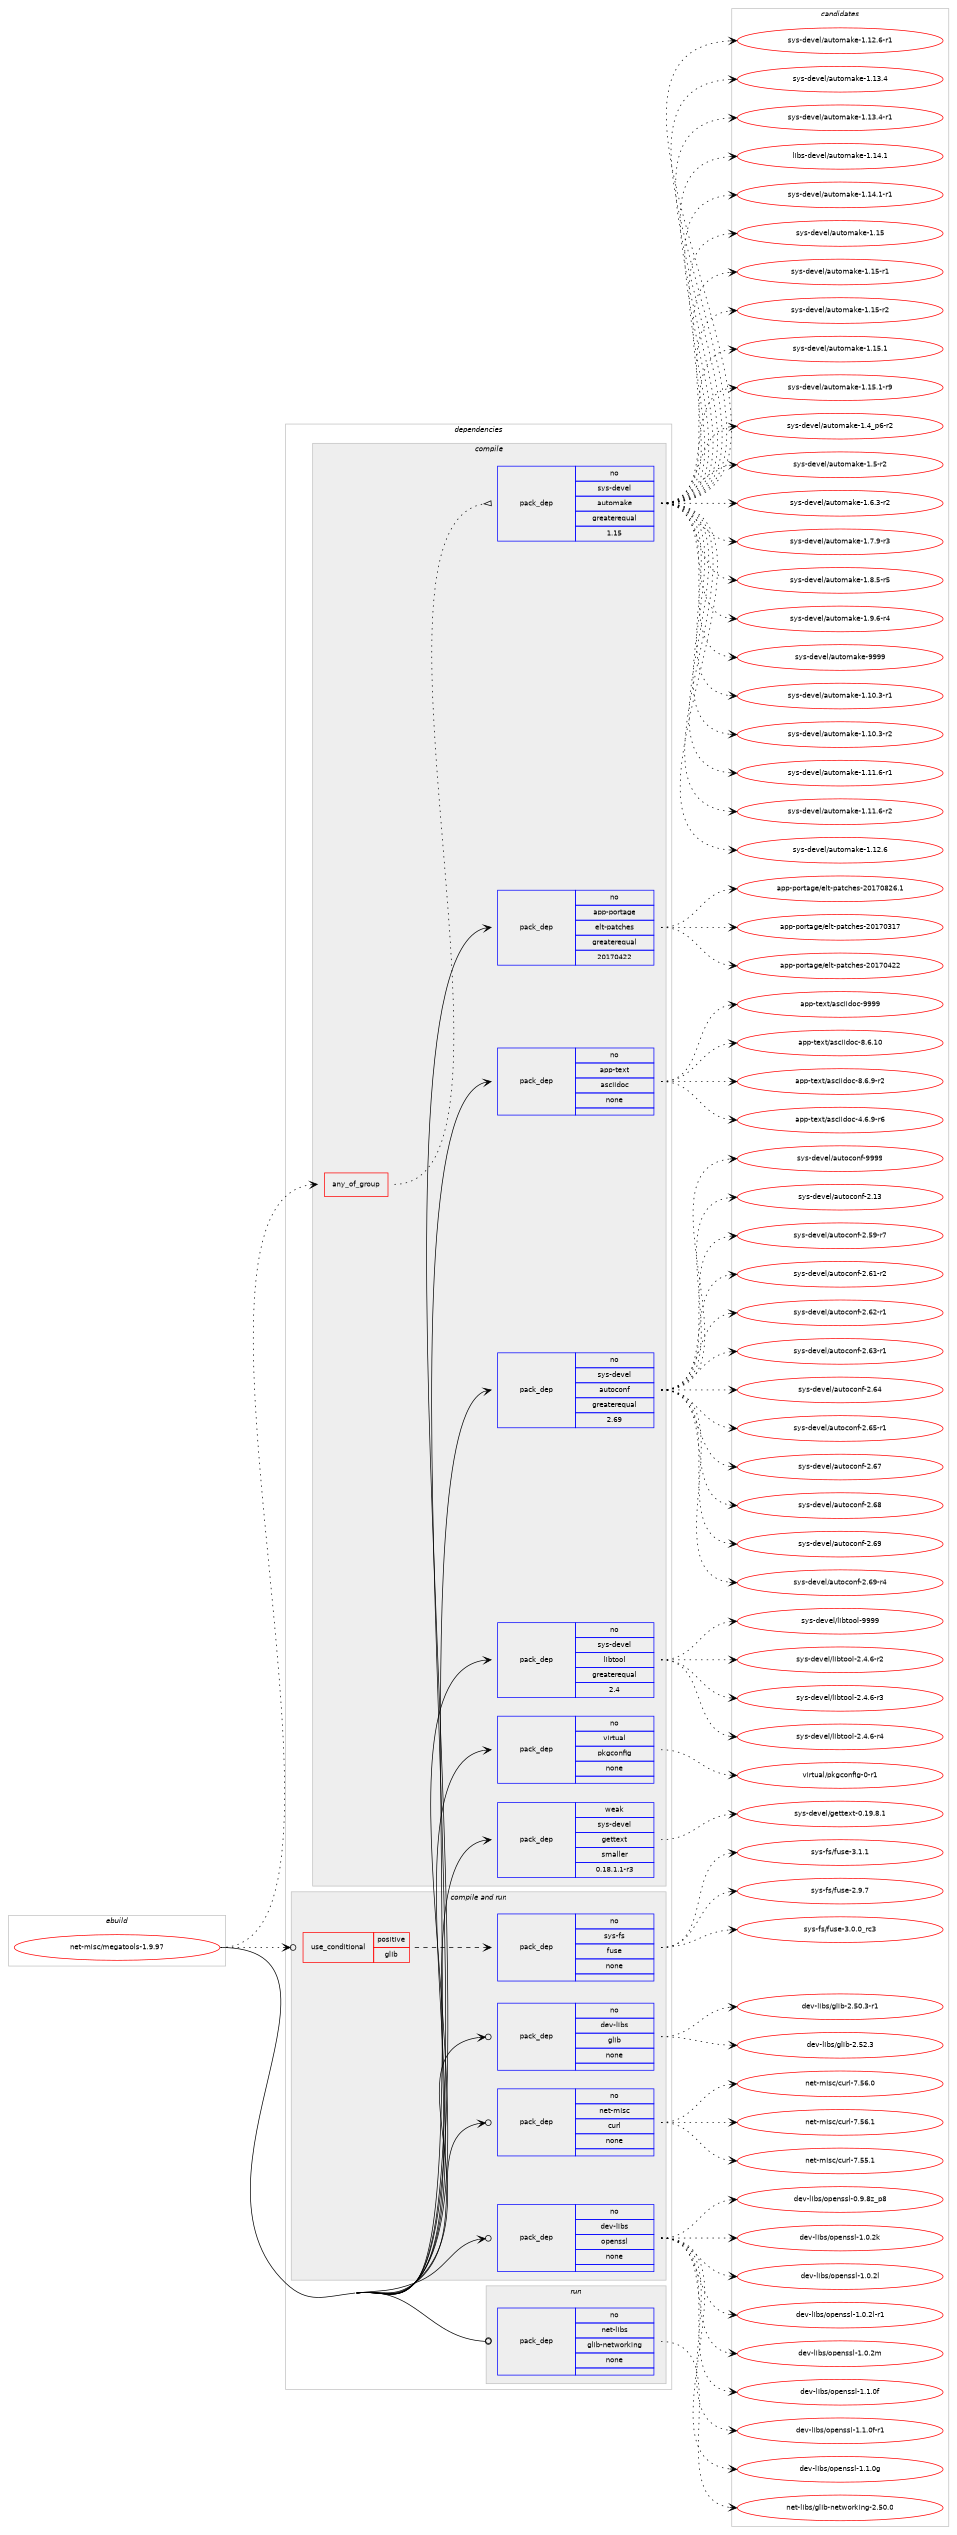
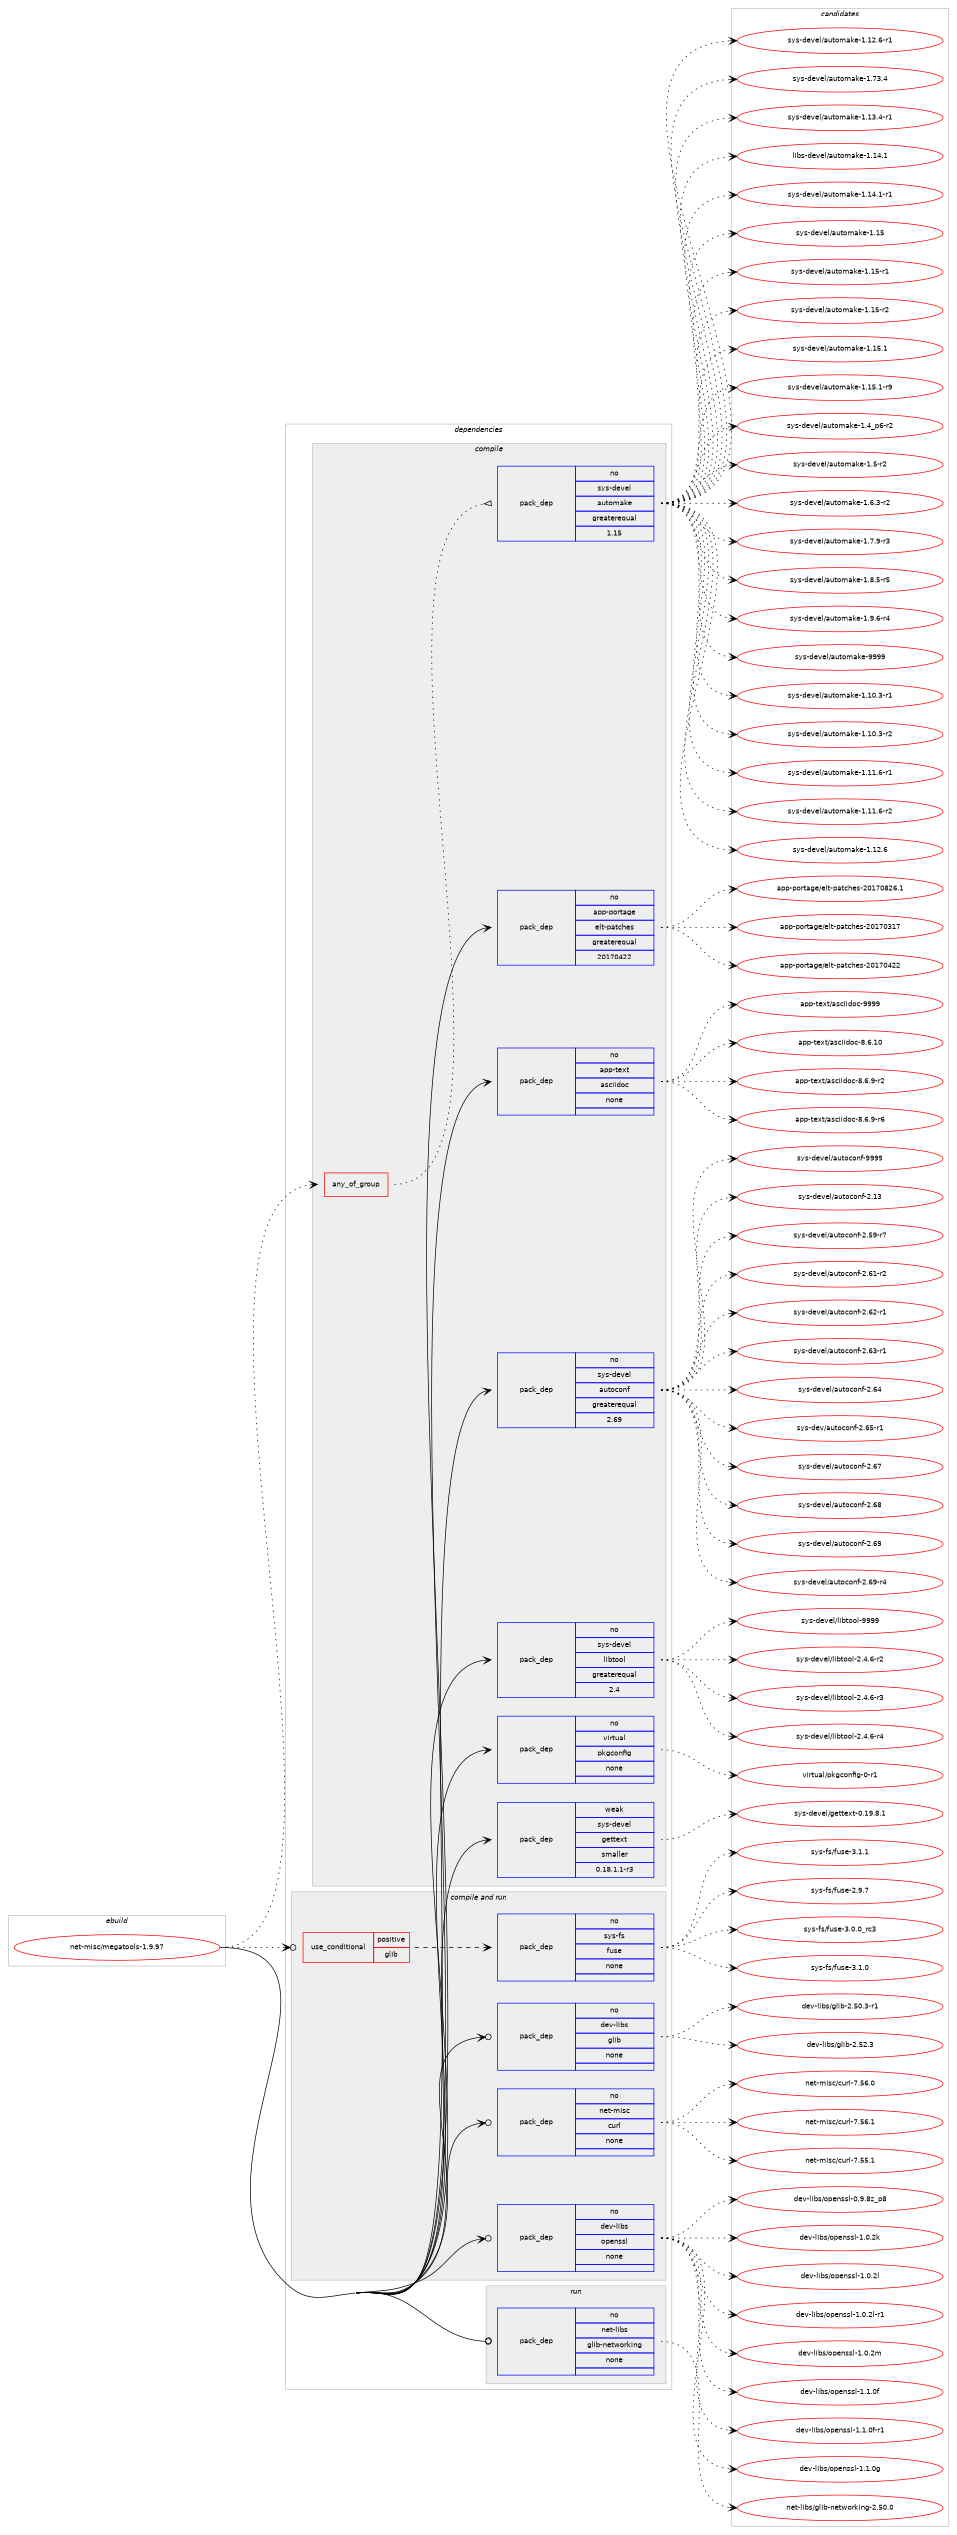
node "sys-devel/automake-1.13.4": label "sys-devel/automake-1.13.4" -> "sys-devel/automake-1.73.4"
node "app-text/asciidoc-4.6.9-r6": label "app-text/asciidoc-4.6.9-r6" -> "app-text/asciidoc-8.6.9-r6"
node "sys-devel/autoconf-2.65-r1": label "sys-devel/autoconf-2.65-r1" -> "sys-dev/autoconf-2.65-r1"
node "sys-fs/fuse-3.1.0": added
